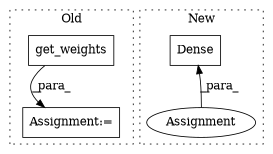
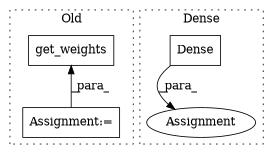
cluster "New": label "New" -> "Dense"
edge "get_weights" -> "Assignment:=": reversed
edge "Assignment" -> "Dense": reversed
